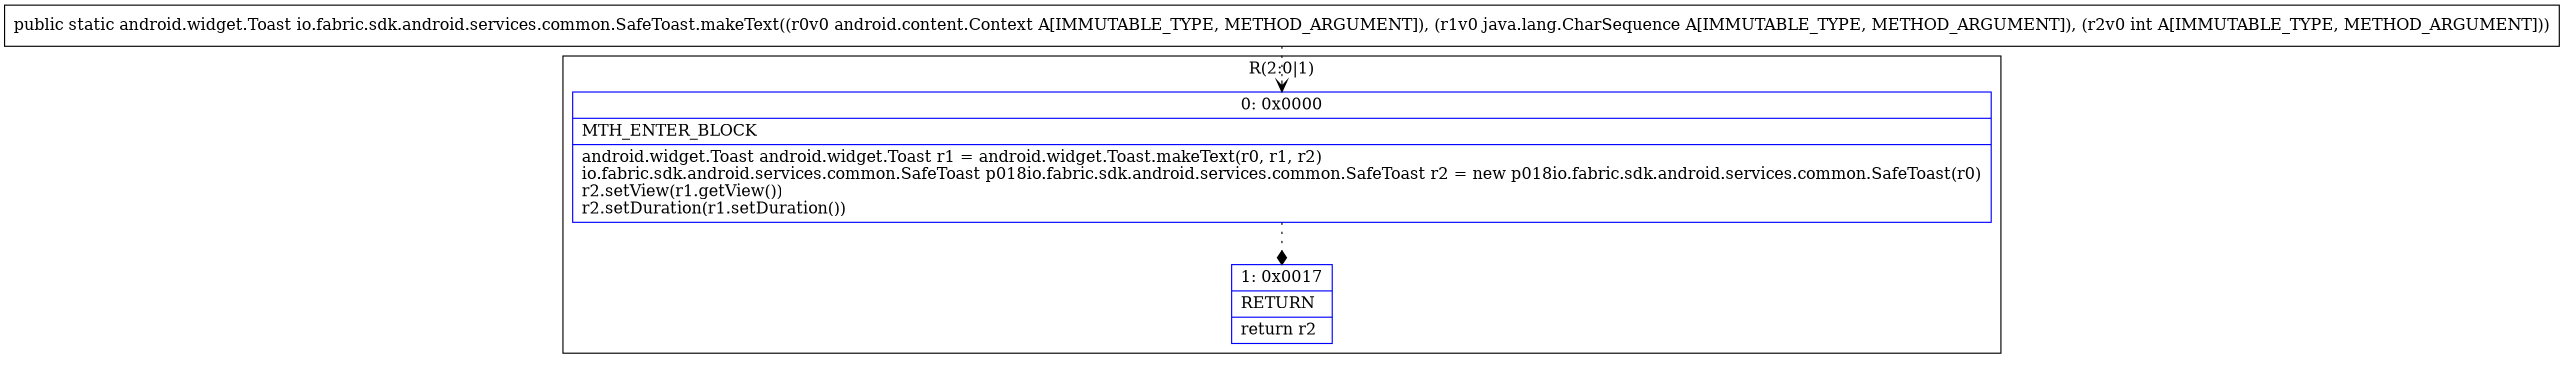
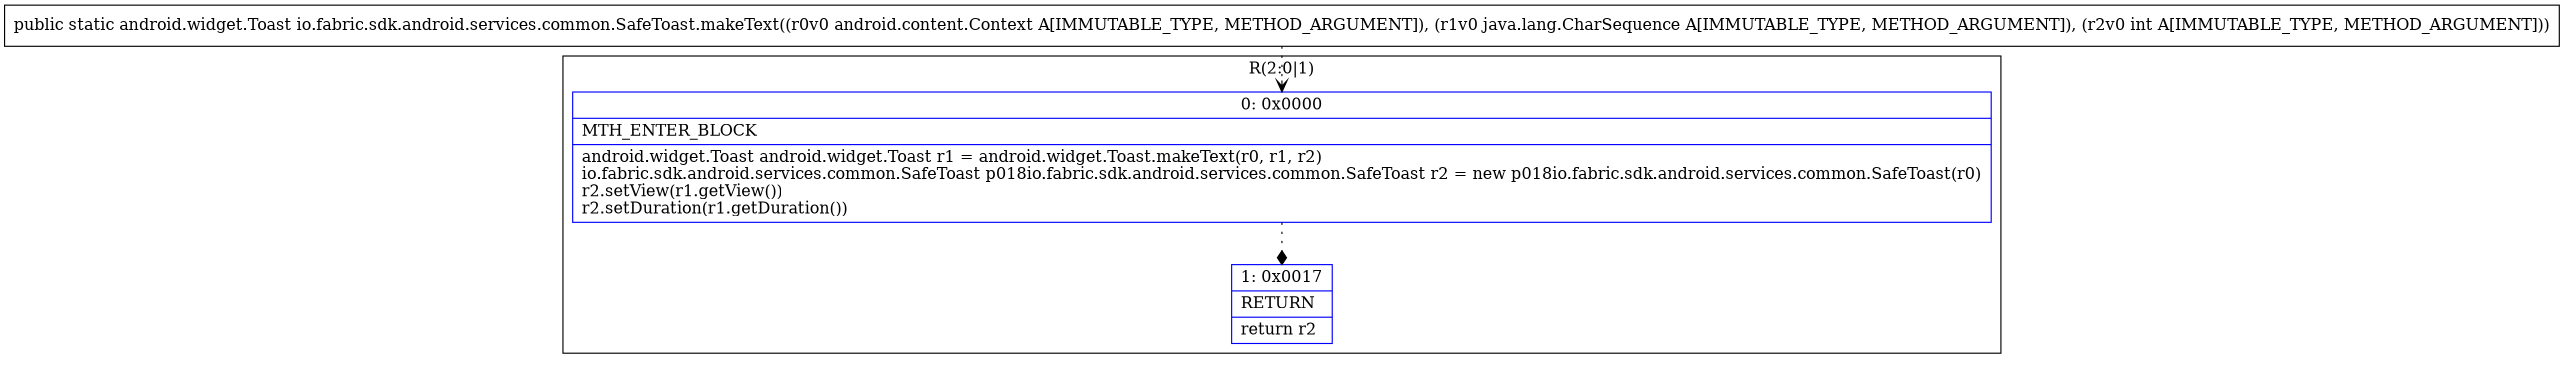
node "0: 0x0000": text "r2.setDuration(r1.setDuration())" -> "r2.setDuration(r1.getDuration())"
